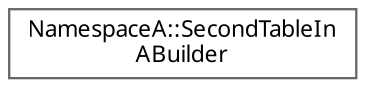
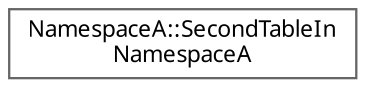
node "NamespaceA::SecondTableIn ABuilder": label "NamespaceA::SecondTableIn ABuilder" -> "NamespaceA::SecondTableIn NamespaceA"
